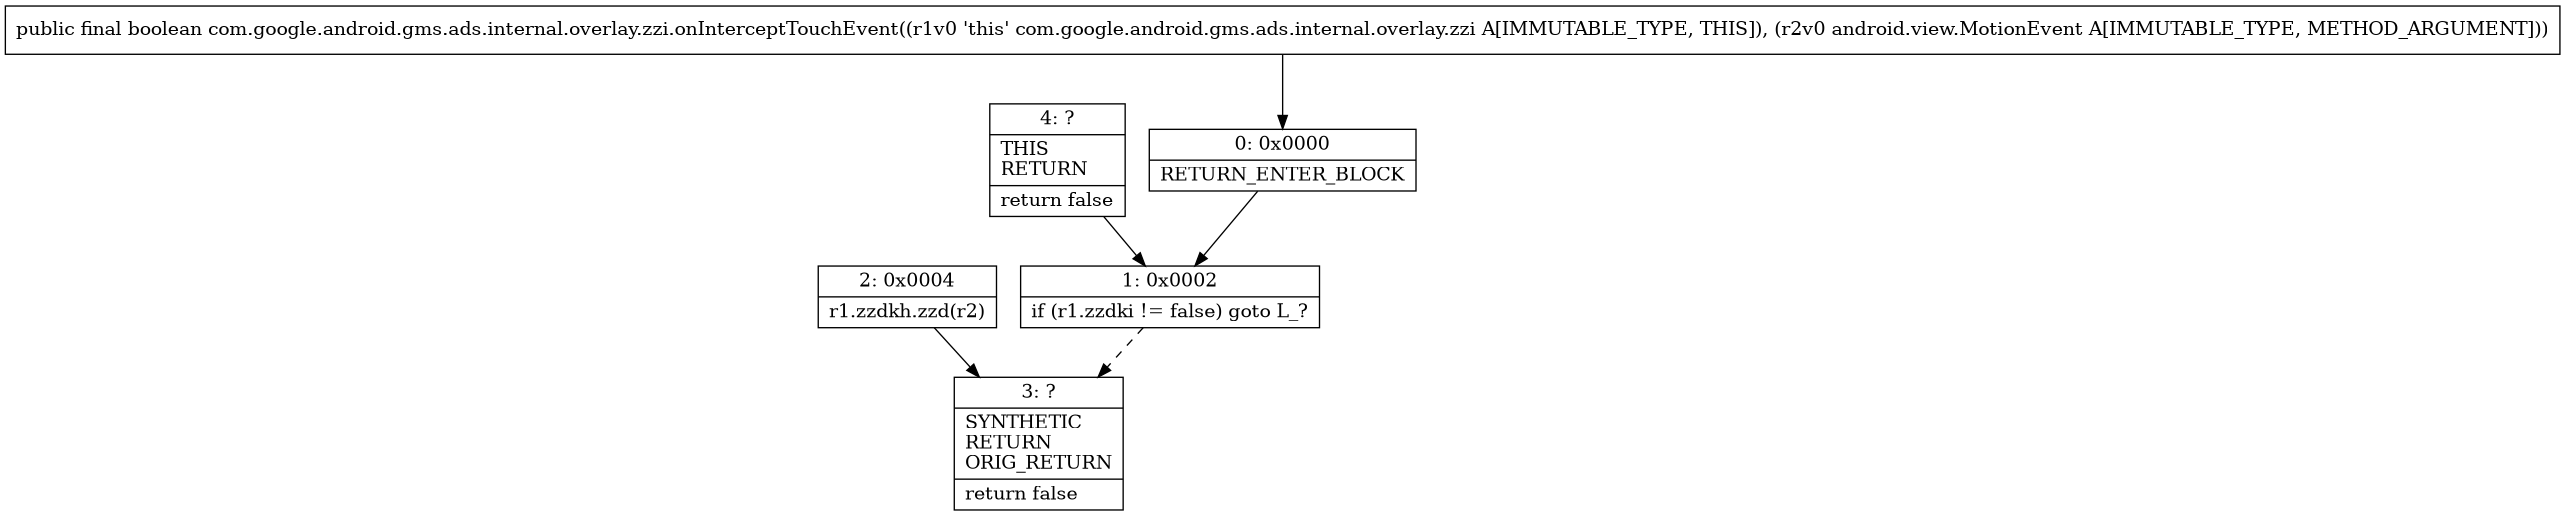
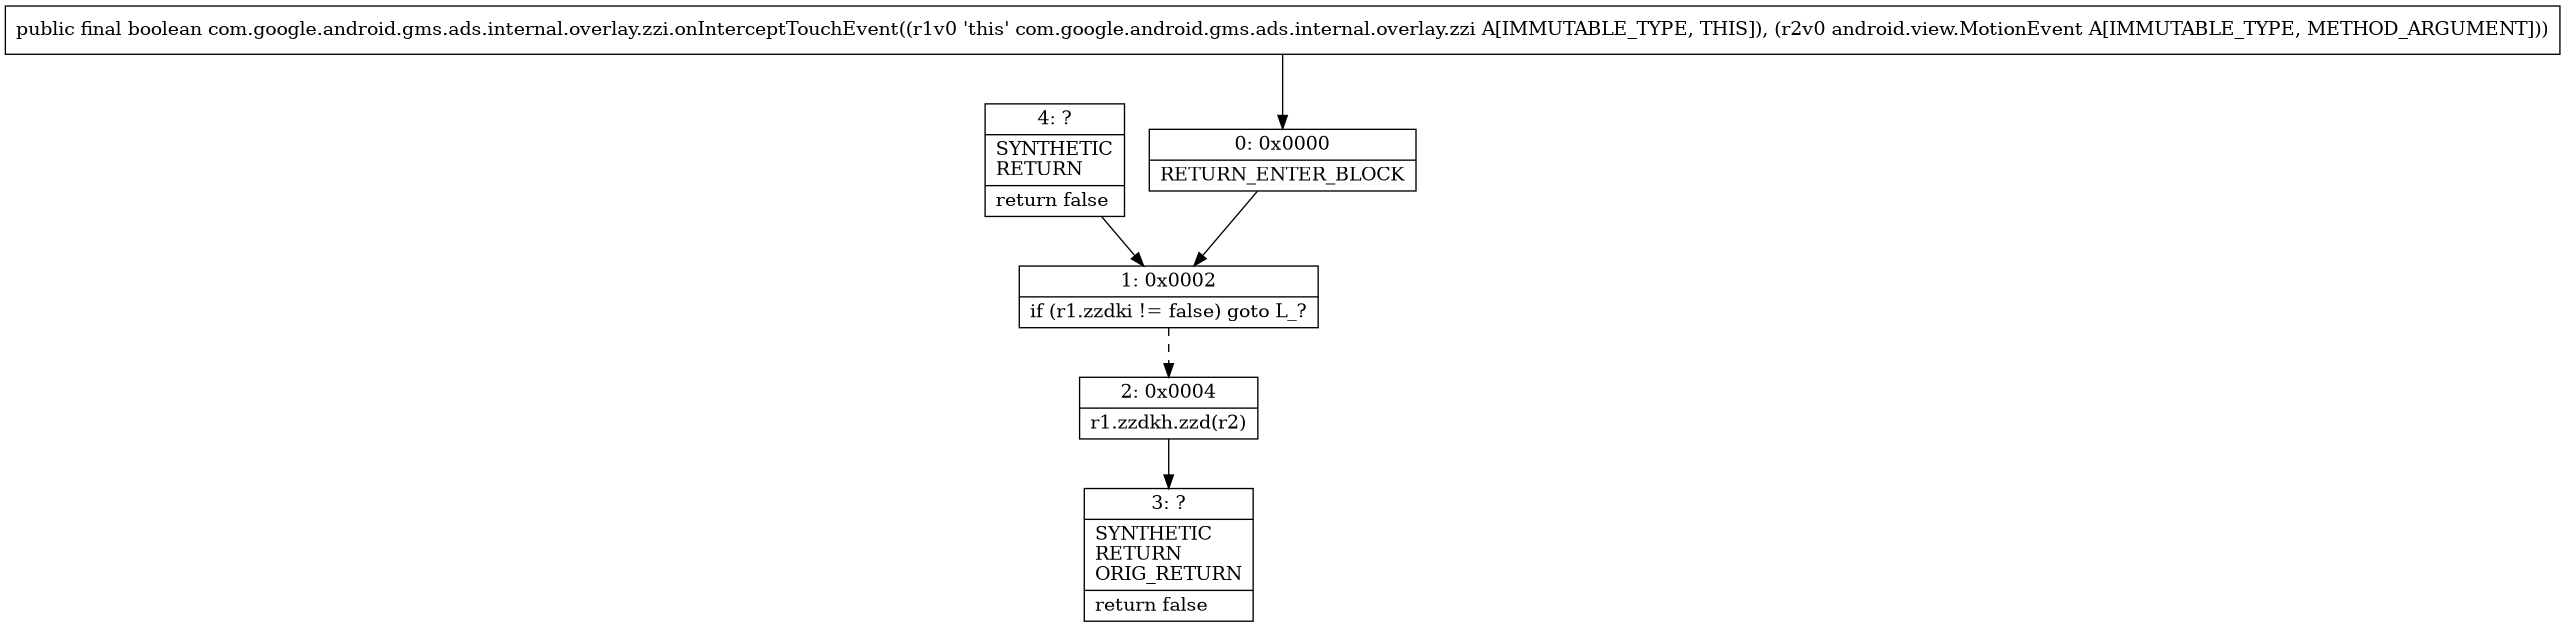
node "4: ?": text "THIS" -> "SYNTHETIC"
edge "1: 0x0002" -> "3: ?": now "1: 0x0002" -> "2: 0x0004"
